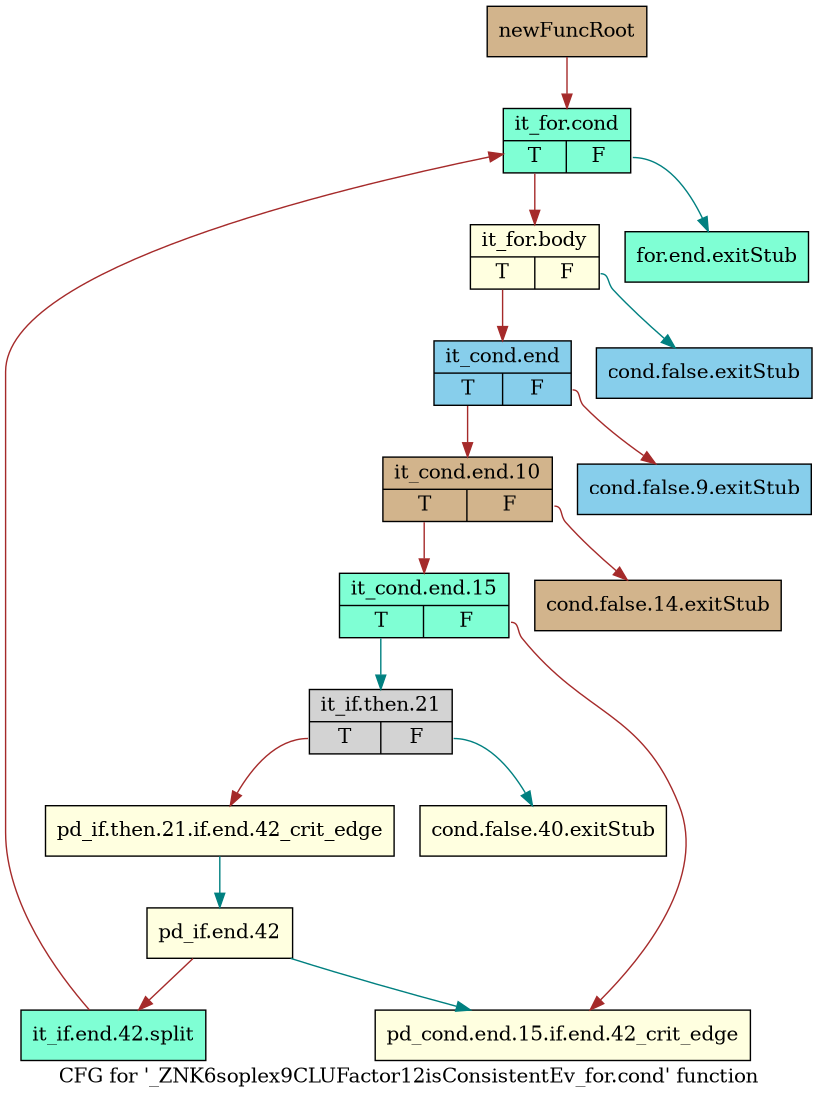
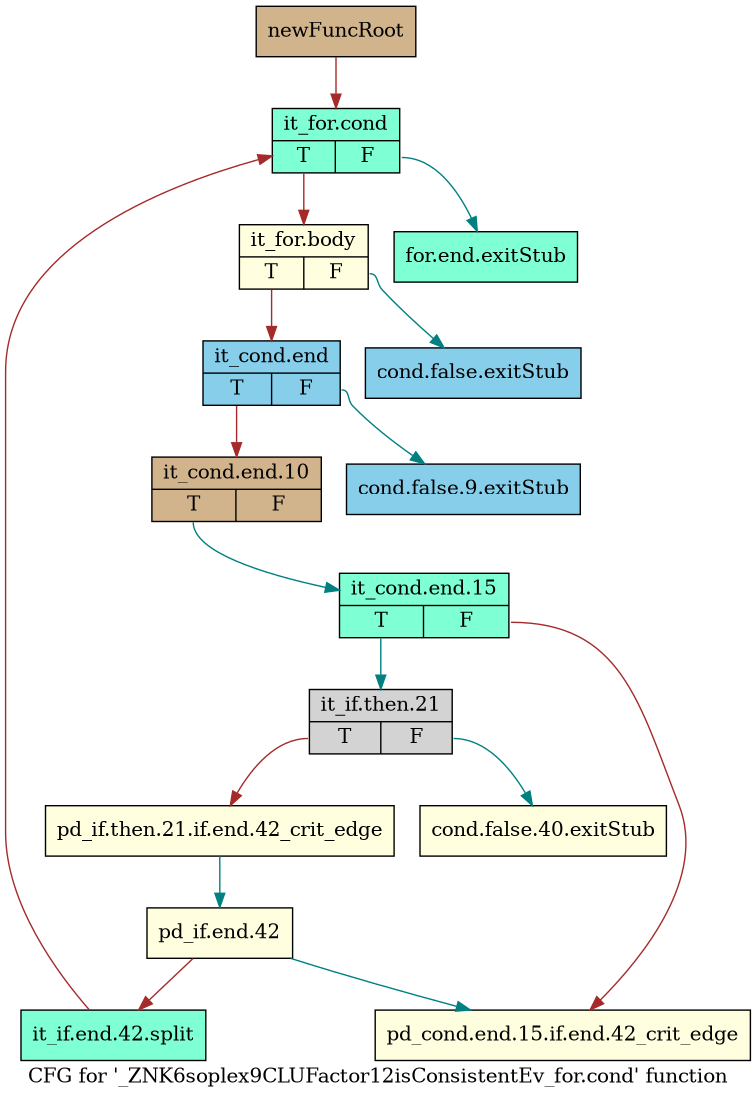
edge "it_cond.end" -> "cond.false.9.exitStub": color brown -> teal
edge "it_cond.end.10" -> "it_cond.end.15": color brown -> teal
node "cond.false.14.exitStub": removed
